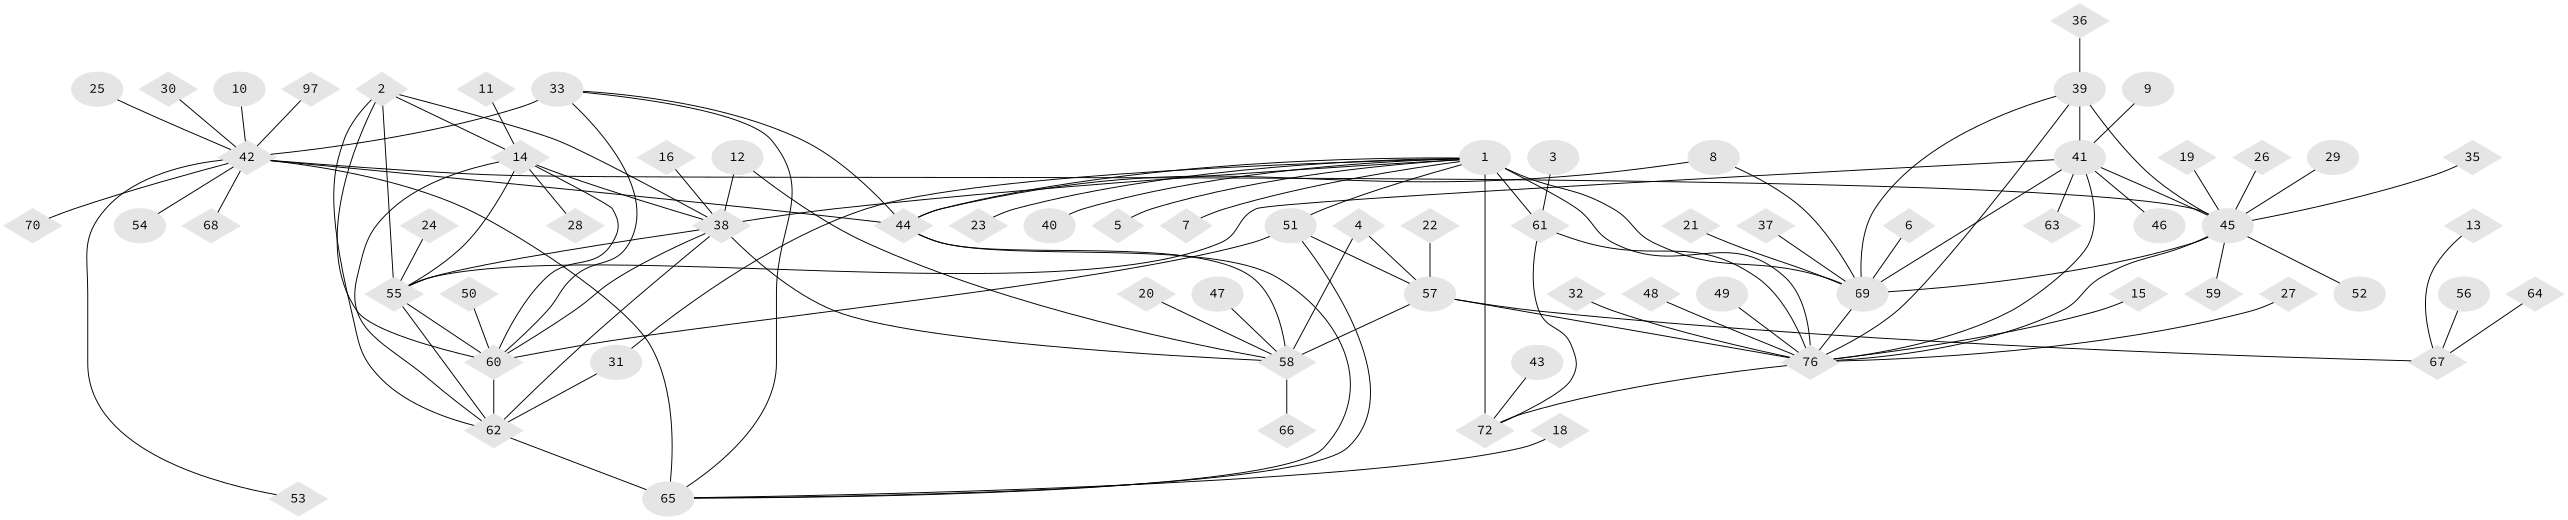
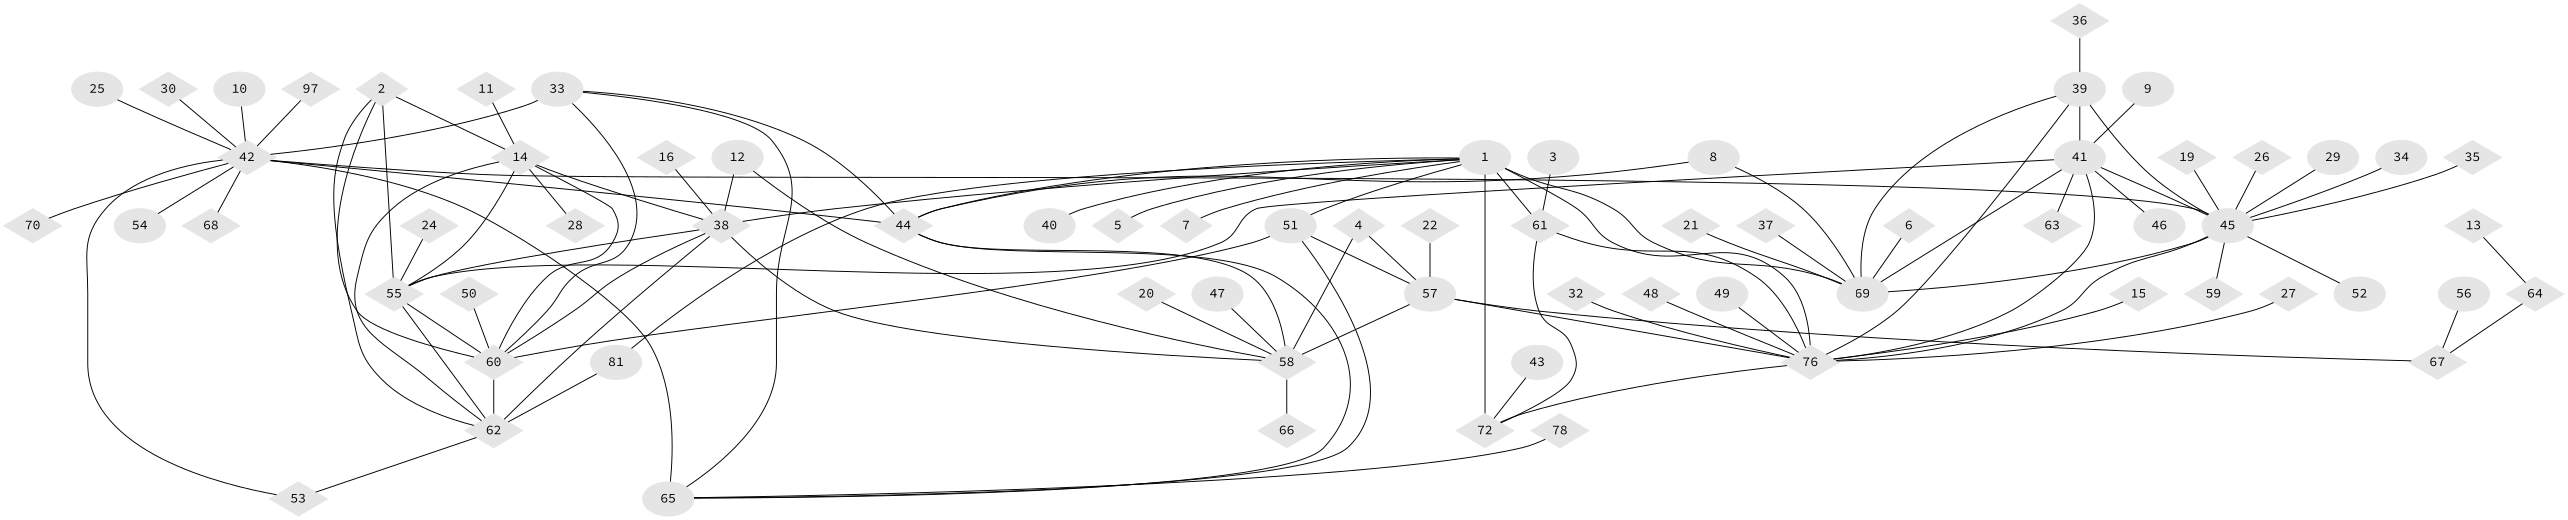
edge "2" -- "38": removed
node "34": added
node "23": removed
edge "13" -- "67": now "13" -- "64"
edge "69" -- "76": removed
node "31": label "31" -> "81"
node "18": label "18" -> "78"
edge "62" -- "65": now "62" -- "53"
